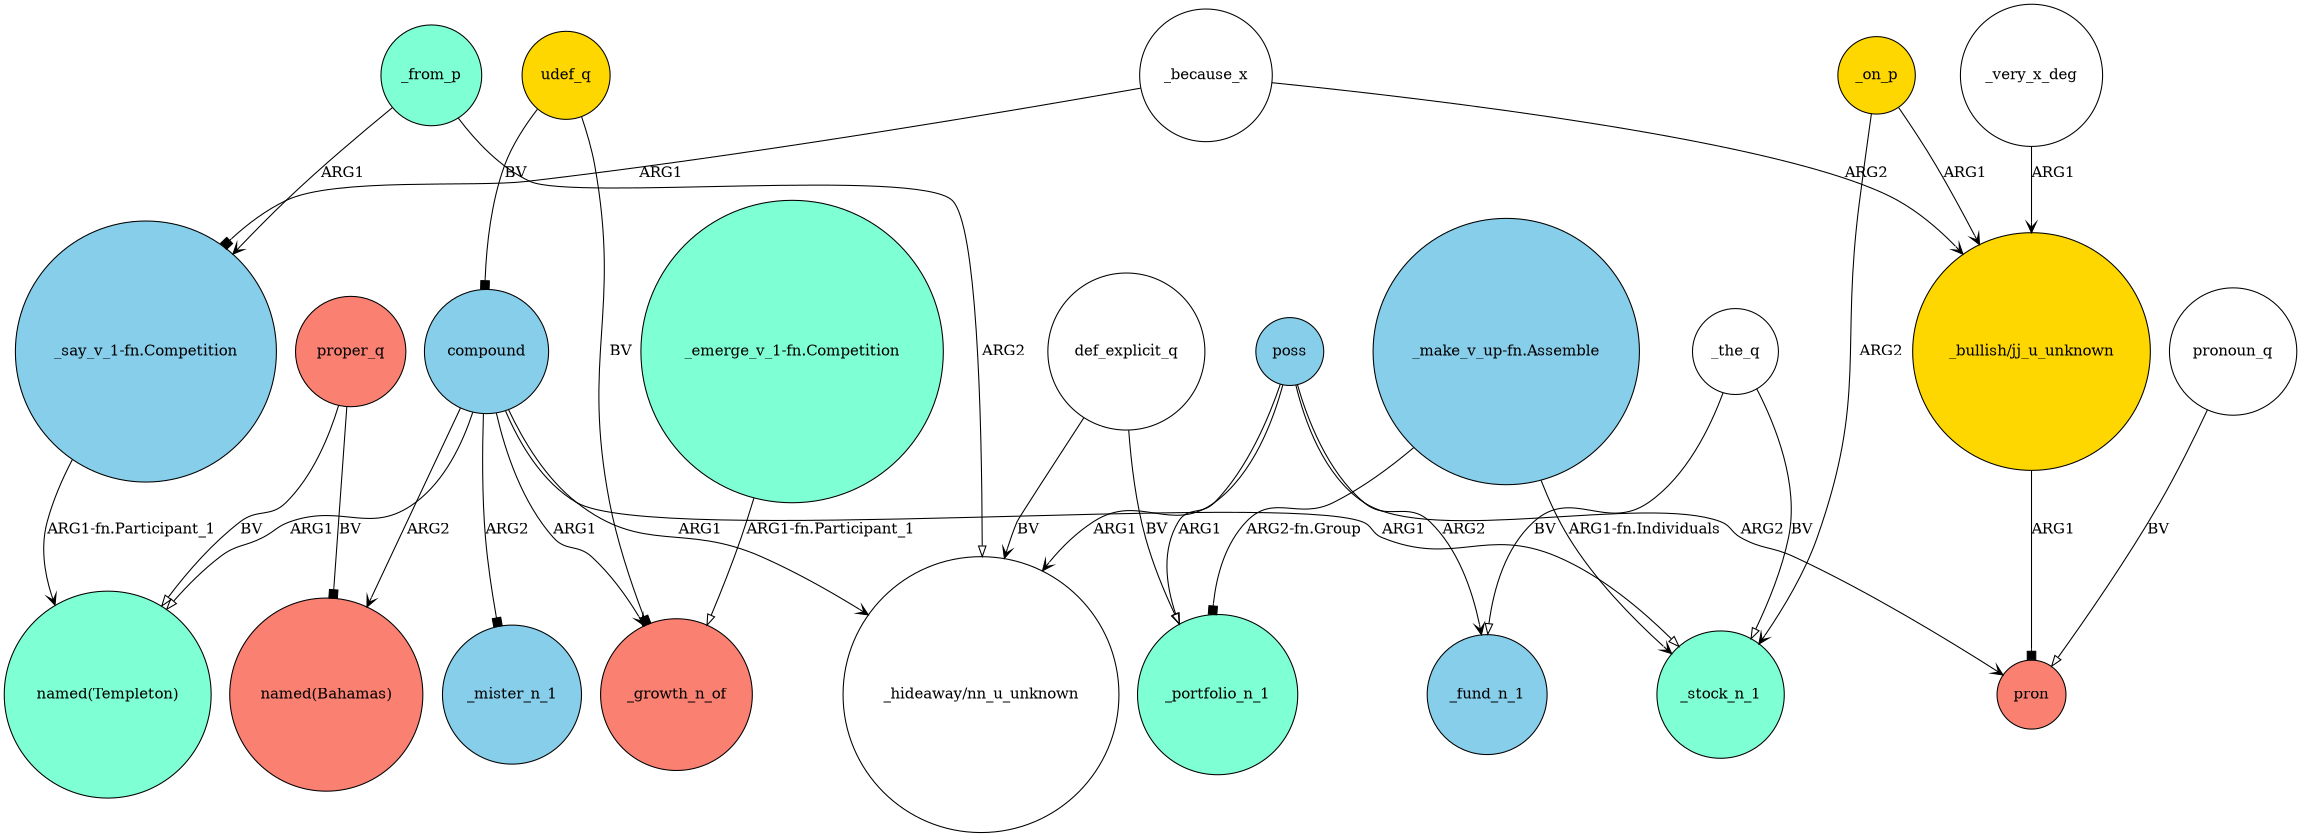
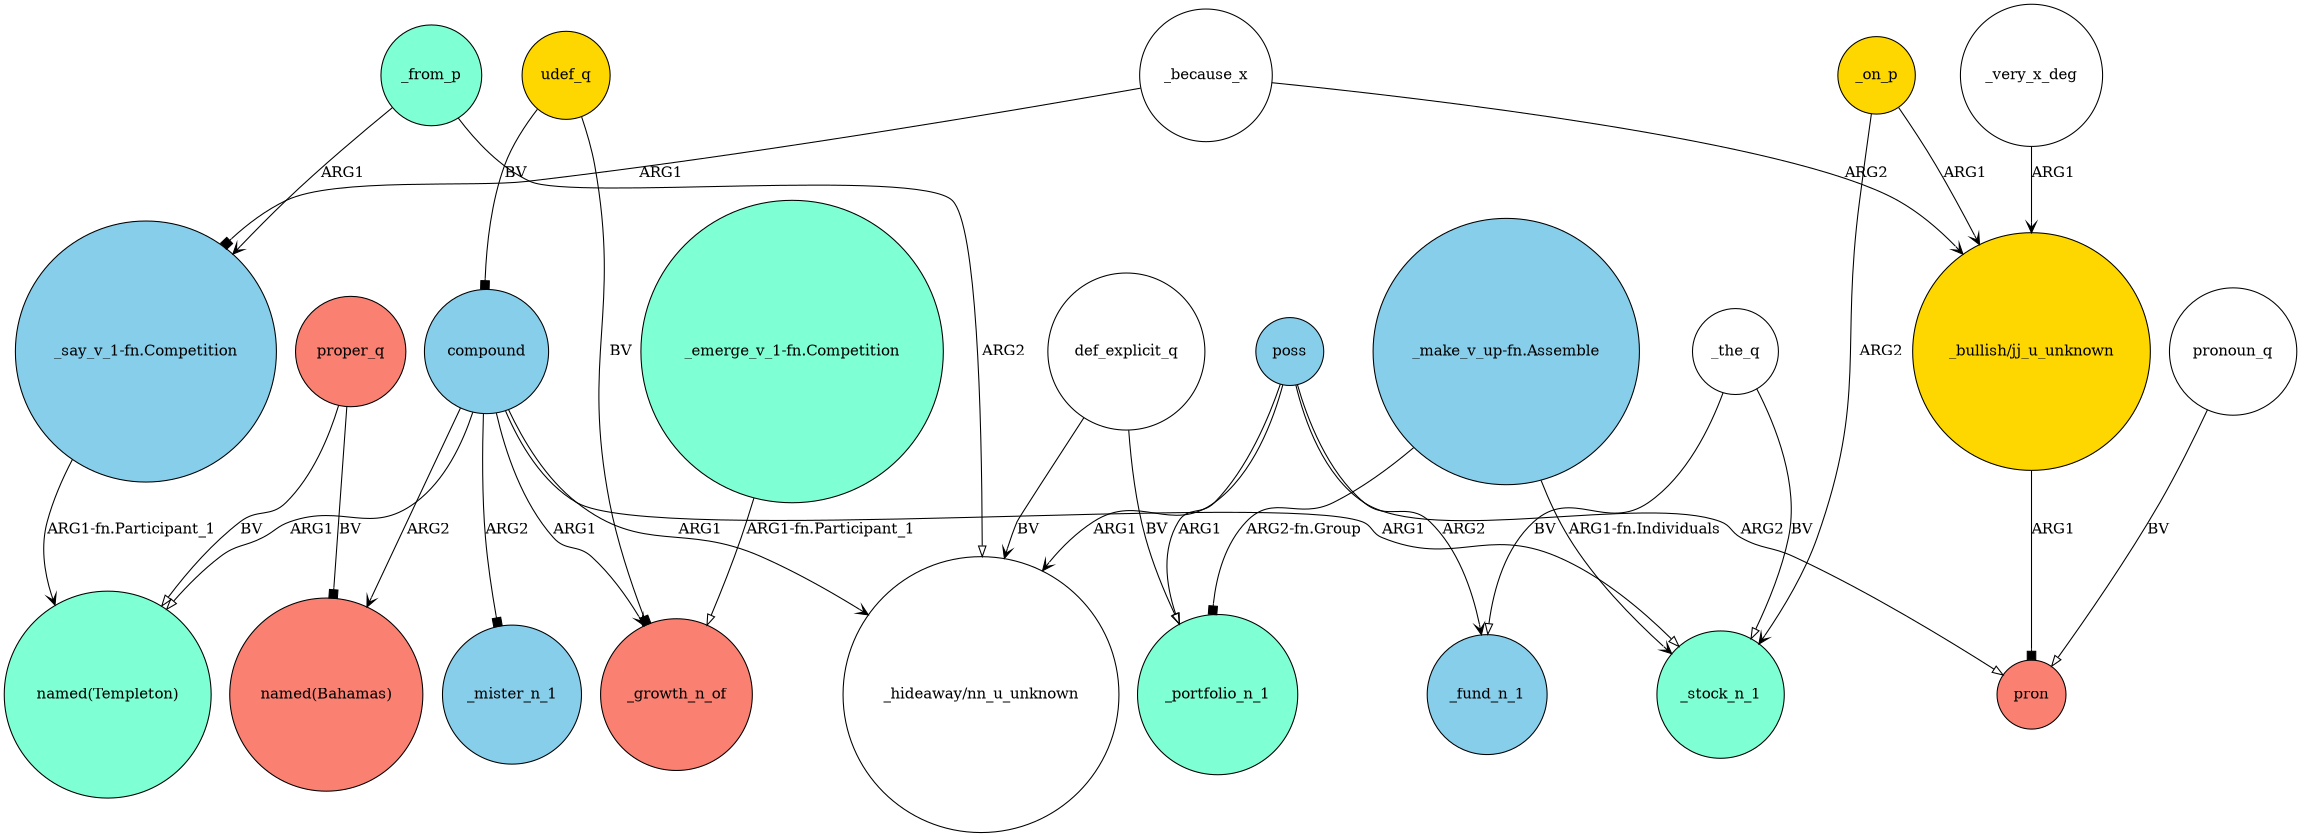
edge "poss" -> "pron": arrowhead vee -> onormal
